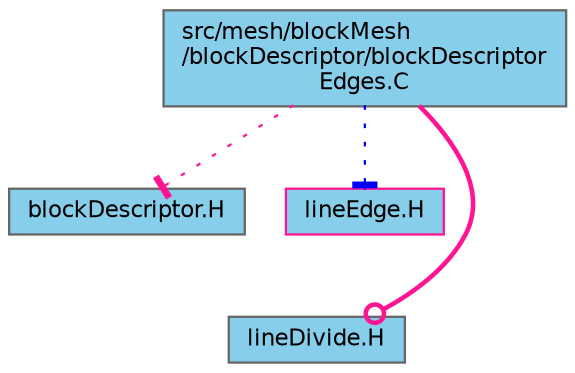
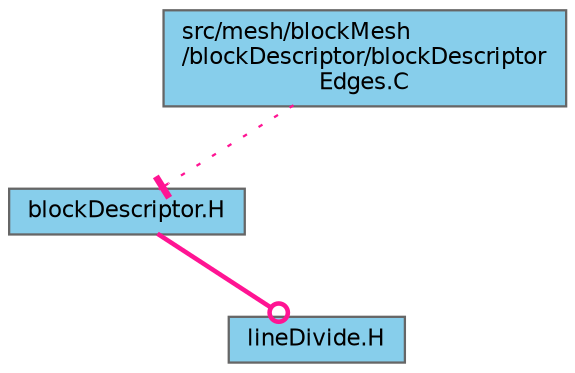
node "lineEdge.H": removed
edge "src/mesh/blockMesh /blockDescriptor/blockDescriptor Edges.C" -> "lineDivide.H": now "blockDescriptor.H" -> "lineDivide.H"
